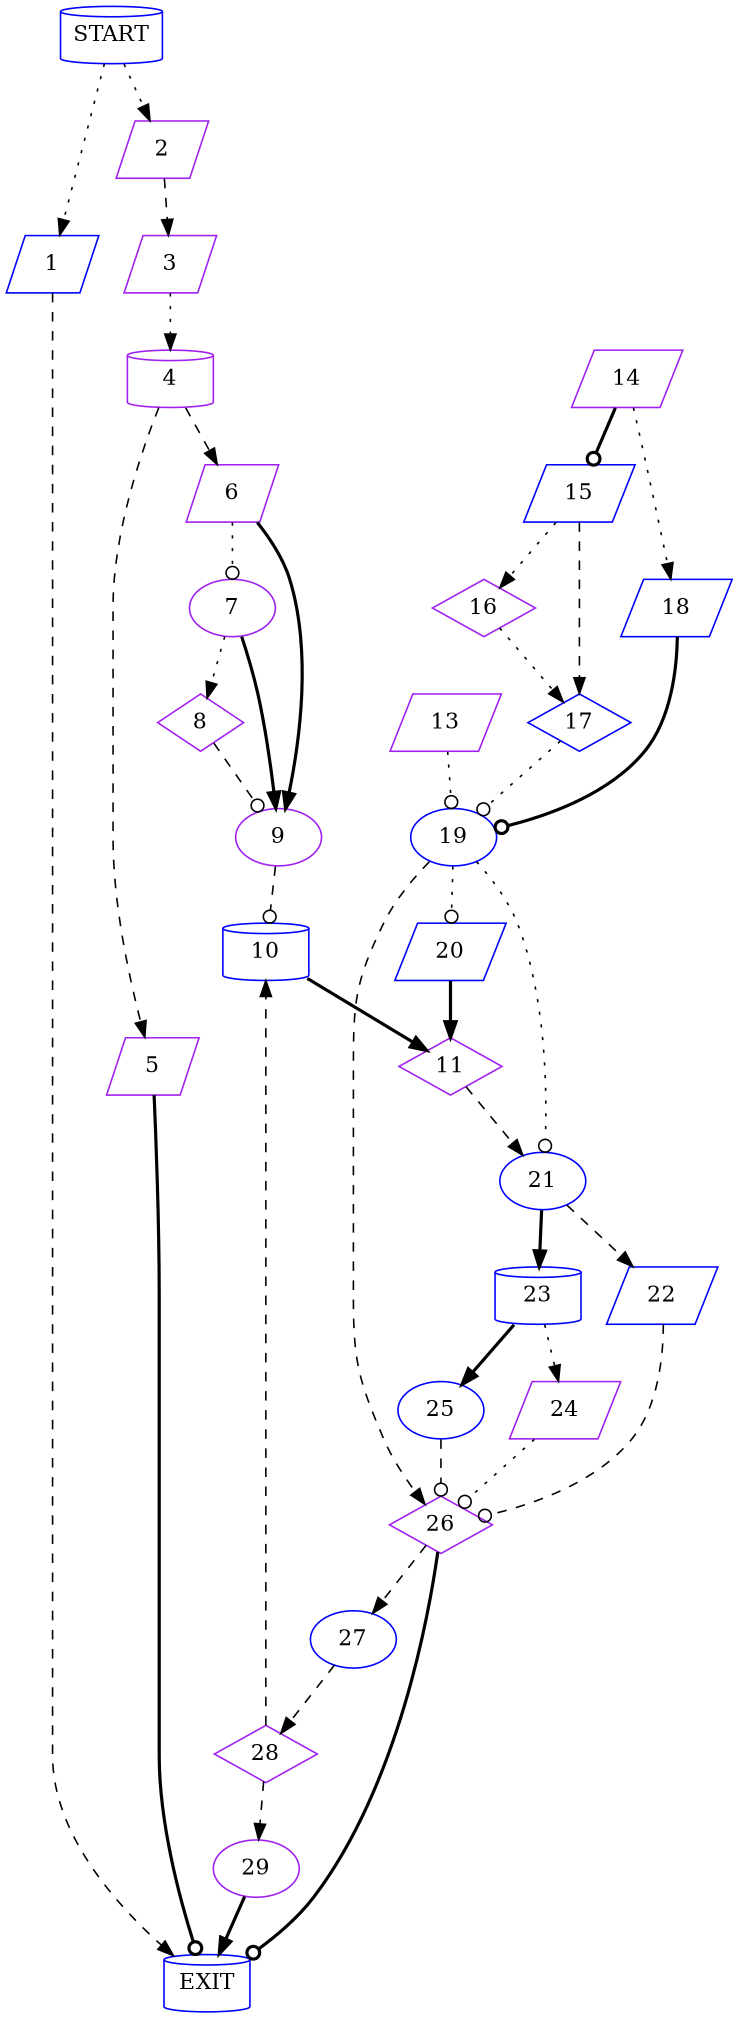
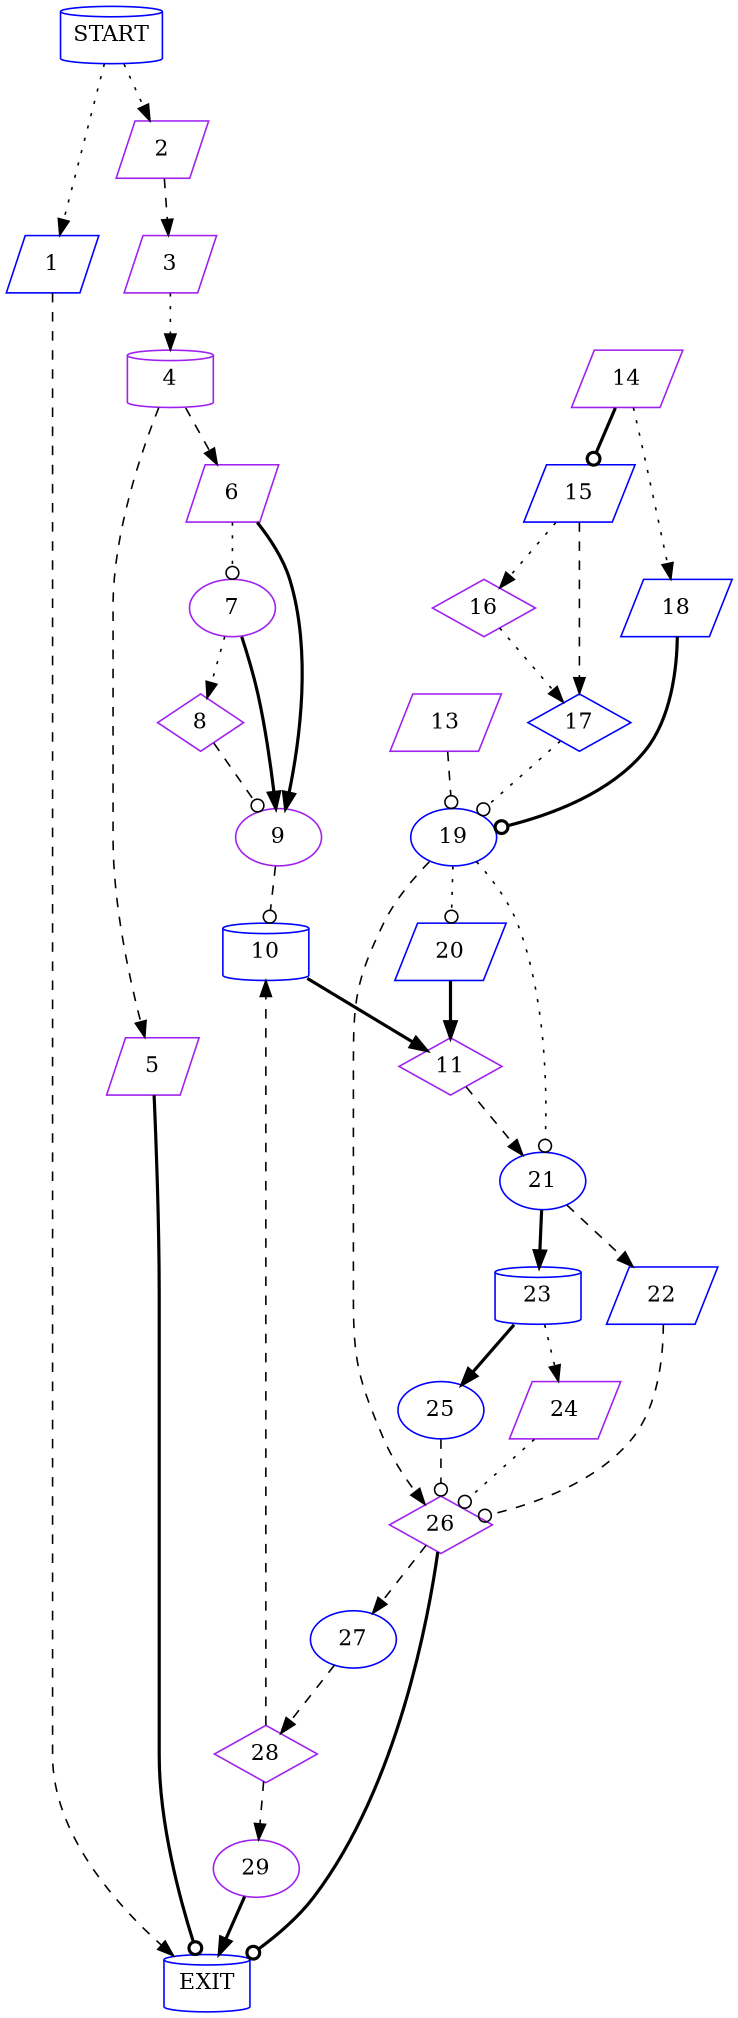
edge "13" -> "19": style dotted -> dashed
